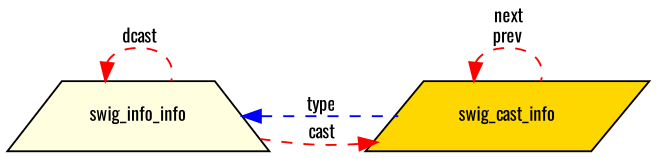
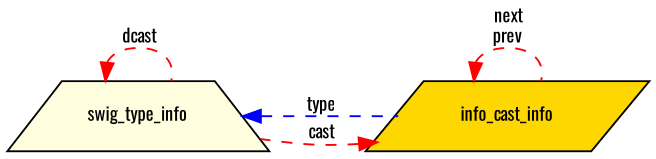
node "swig_info_info": label "swig_info_info" -> "swig_type_info"
node "swig_cast_info": label "swig_cast_info" -> "info_cast_info"
